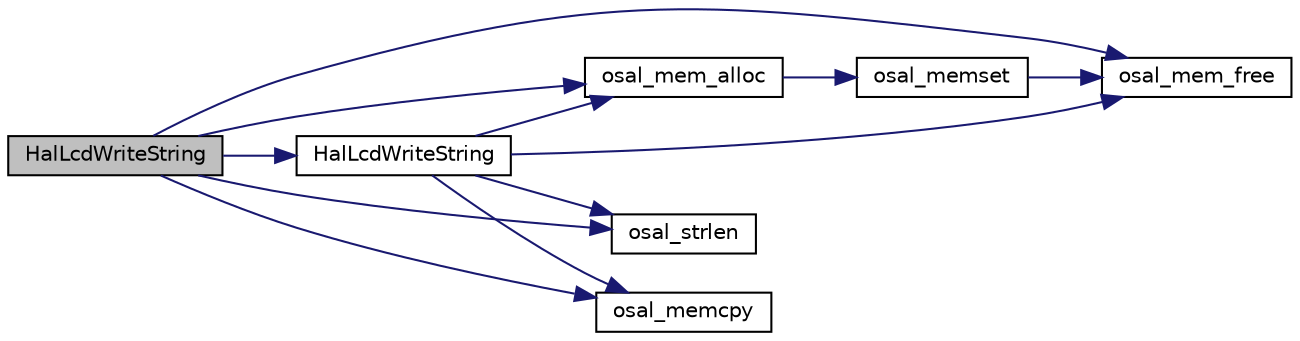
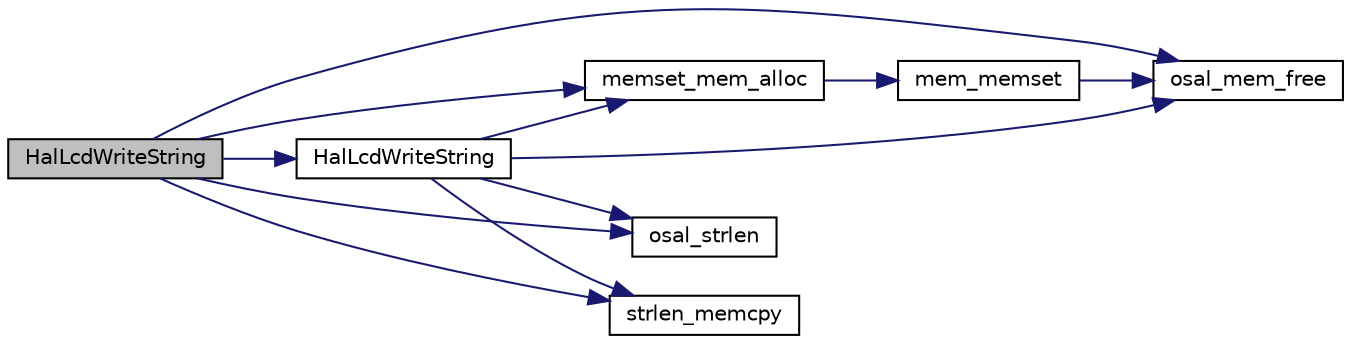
node "osal_mem_alloc": label "osal_mem_alloc" -> "memset_mem_alloc"
node "osal_memset": label "osal_memset" -> "mem_memset"
node "osal_memcpy": label "osal_memcpy" -> "strlen_memcpy"
